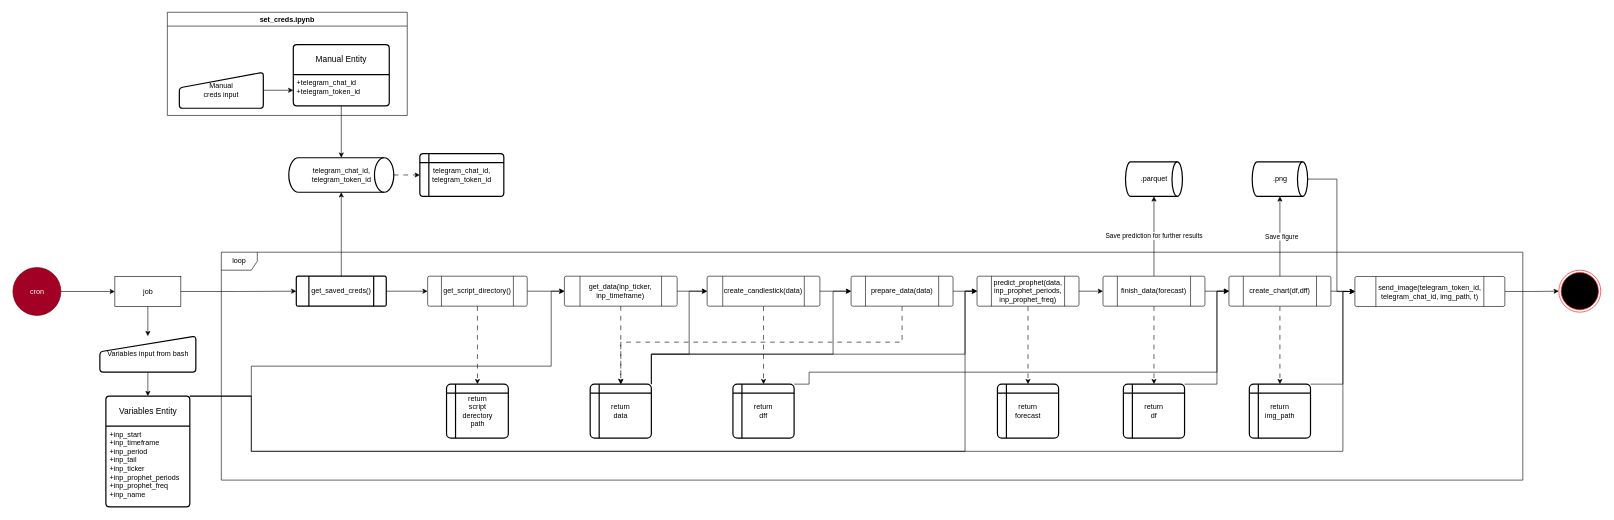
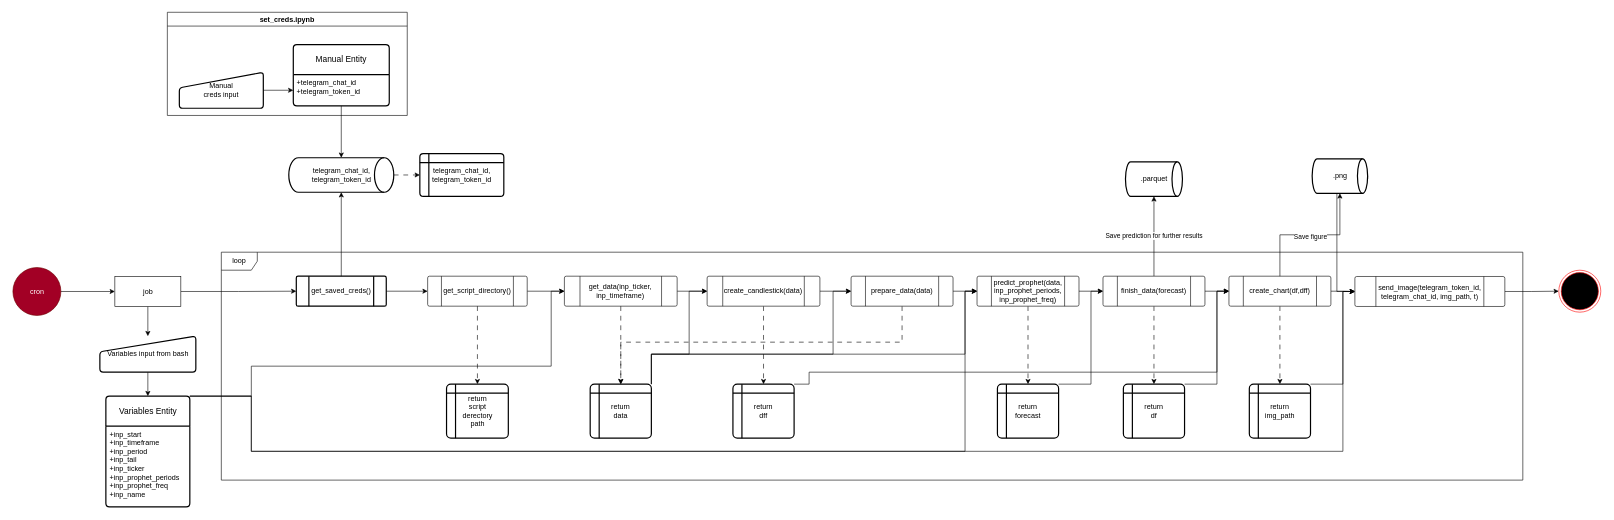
node ".png": moved (1280, 179) -> (1340, 176)
edge "return forecast" -> "finish_data(forecast)": added
